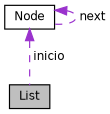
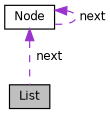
edge "List" -> "Node": label " inicio" -> " next"
